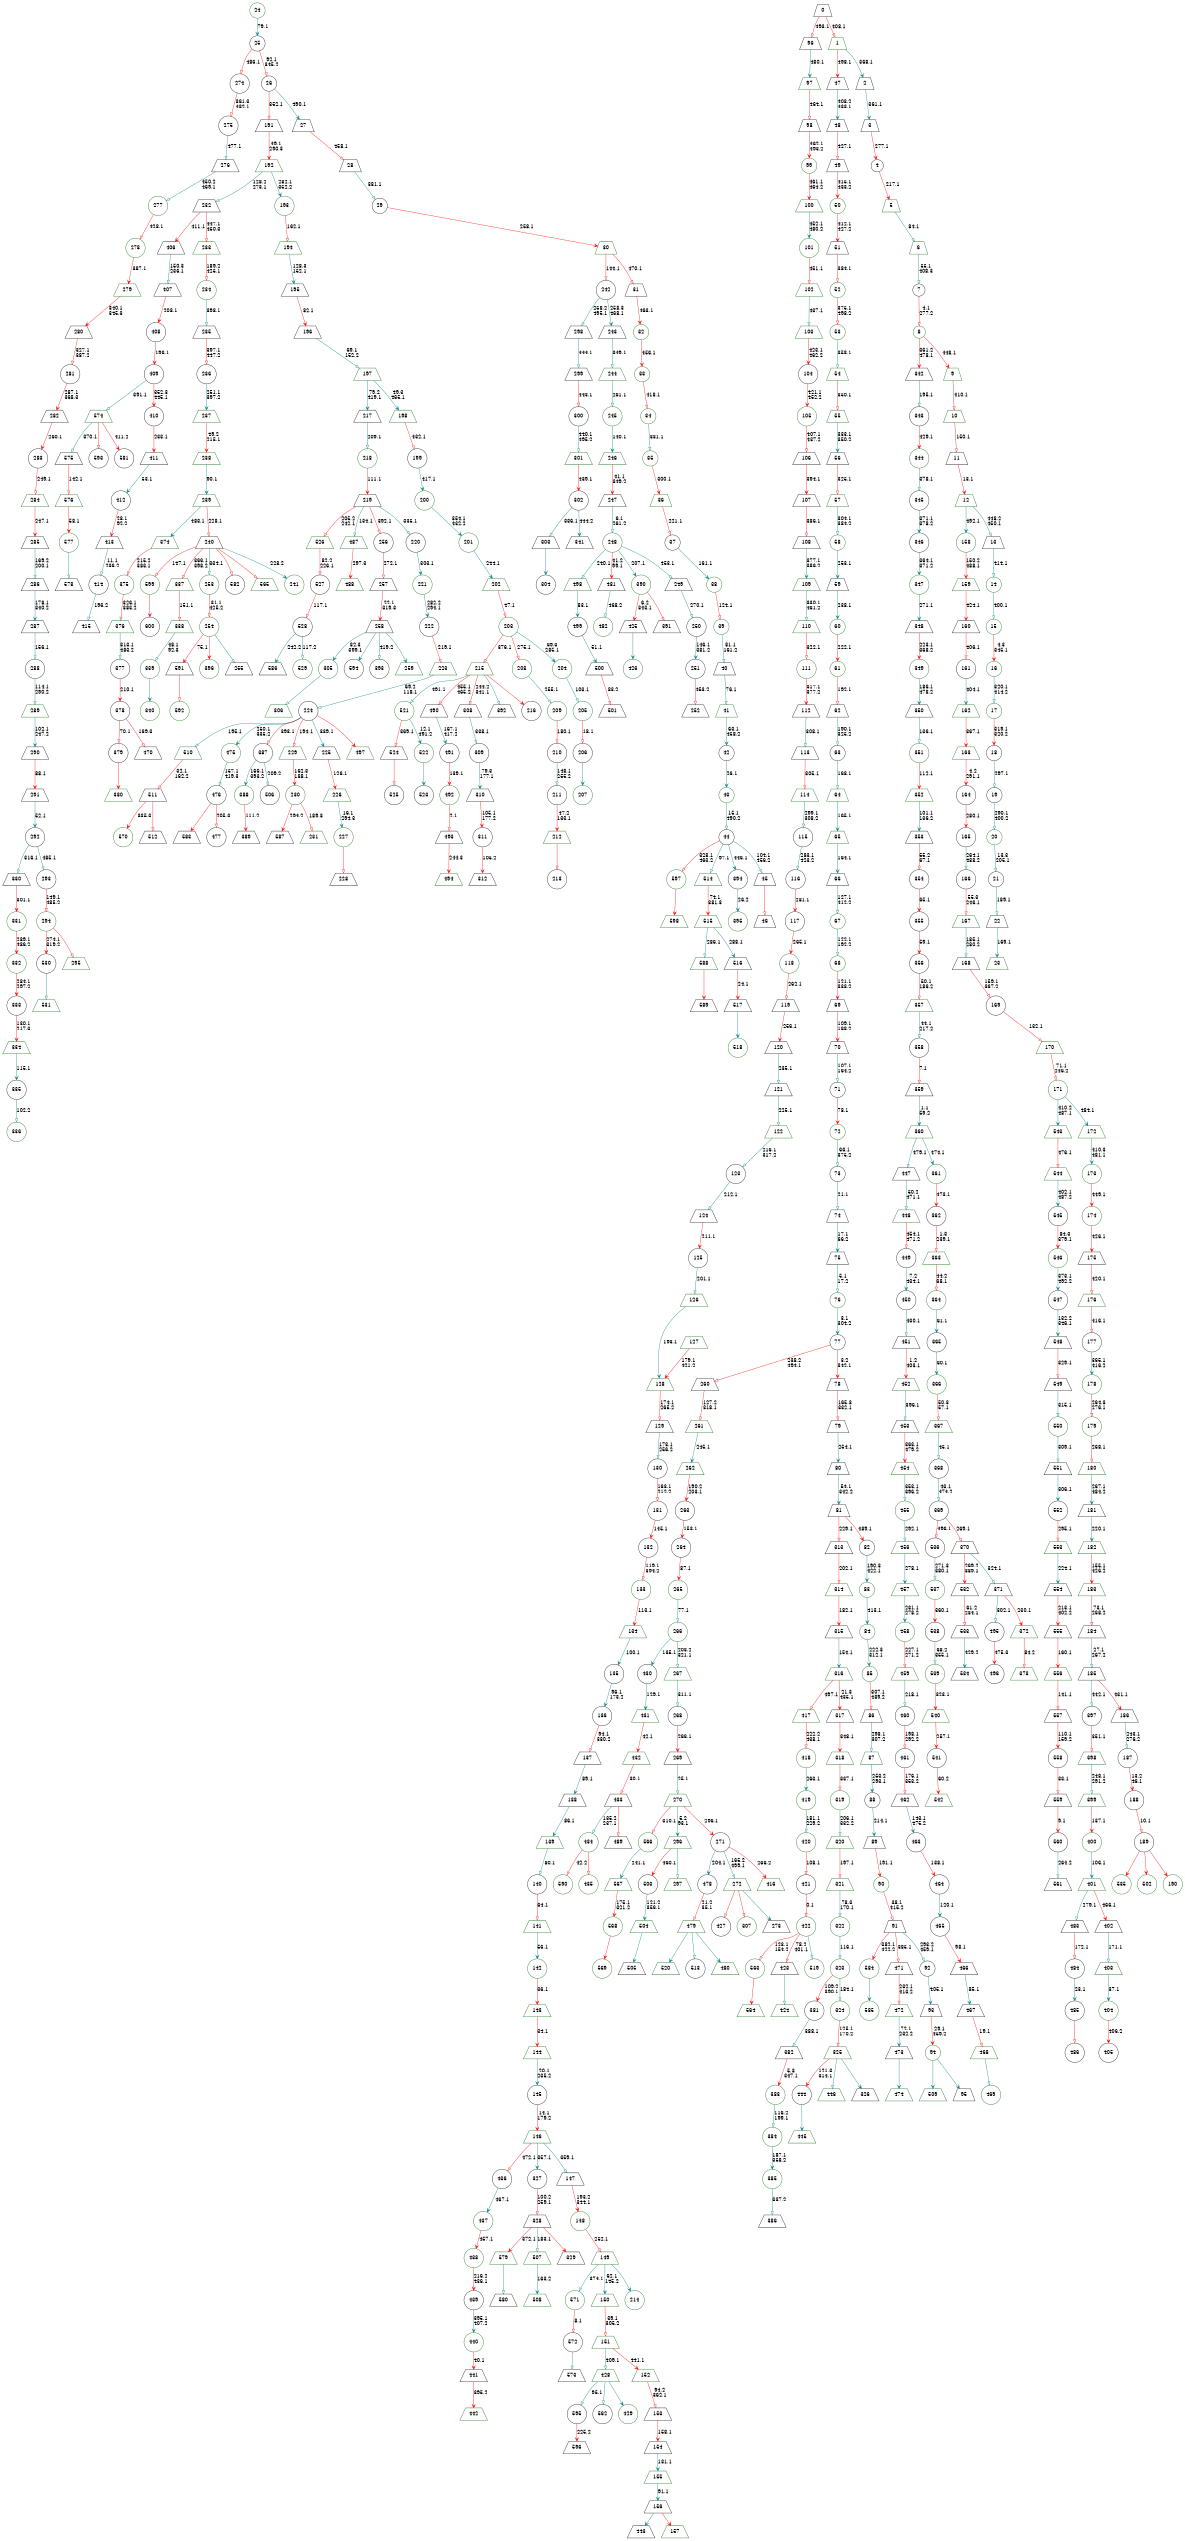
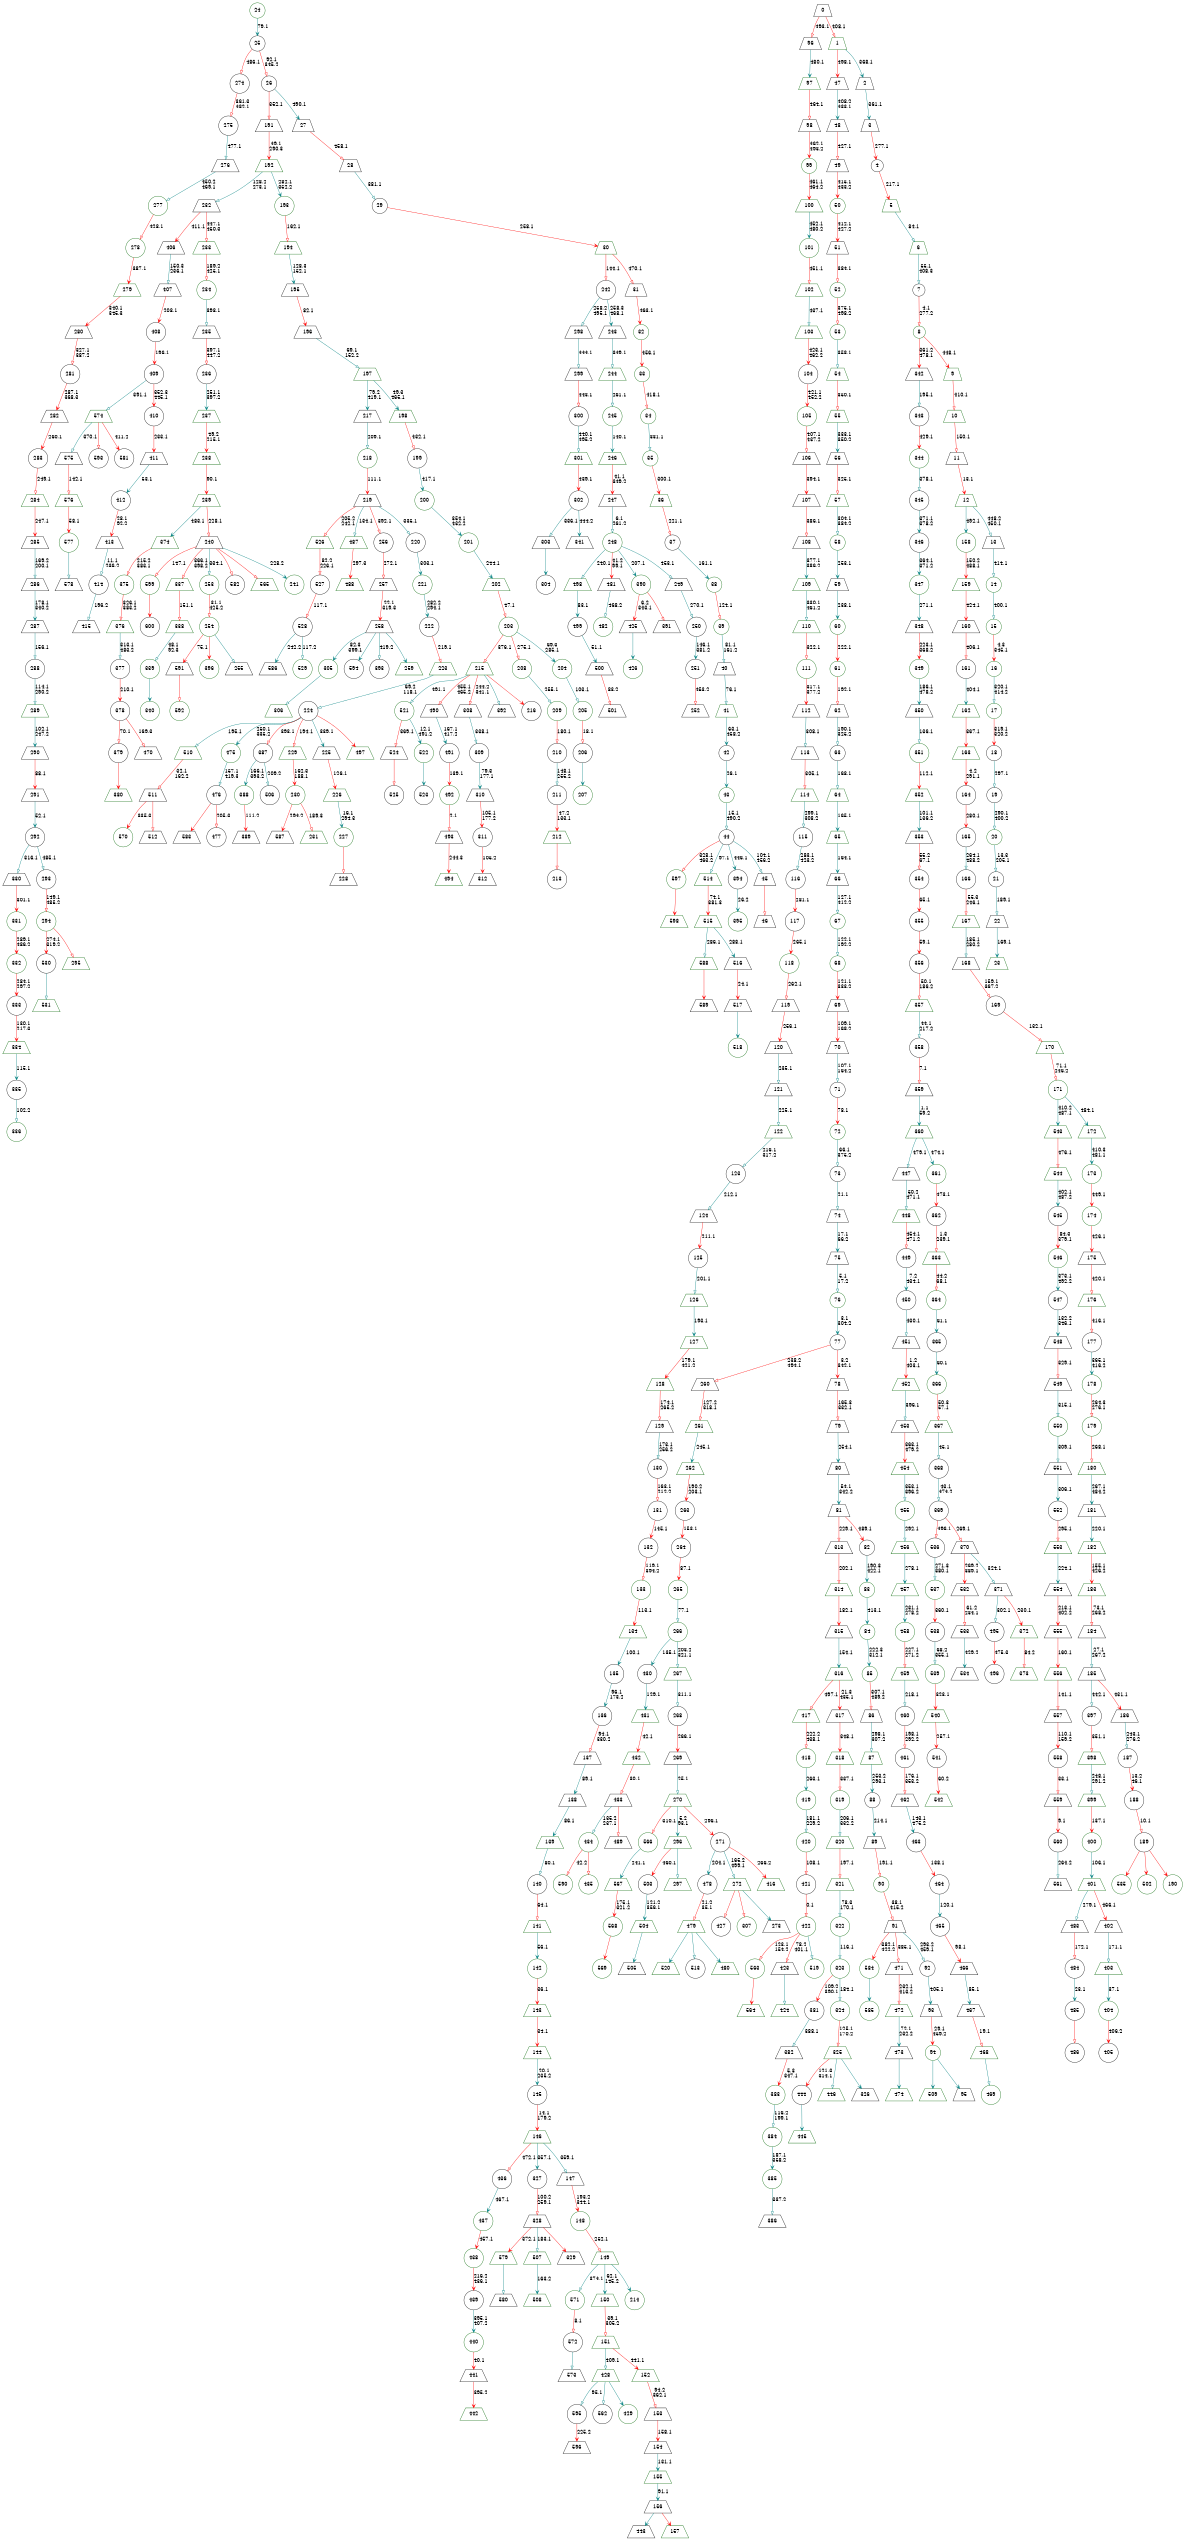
edge "238" -> "239": color teal -> red
edge "126" -> "128": now "126" -> "127"
edge "89" -> "90": arrowhead vee -> onormal
